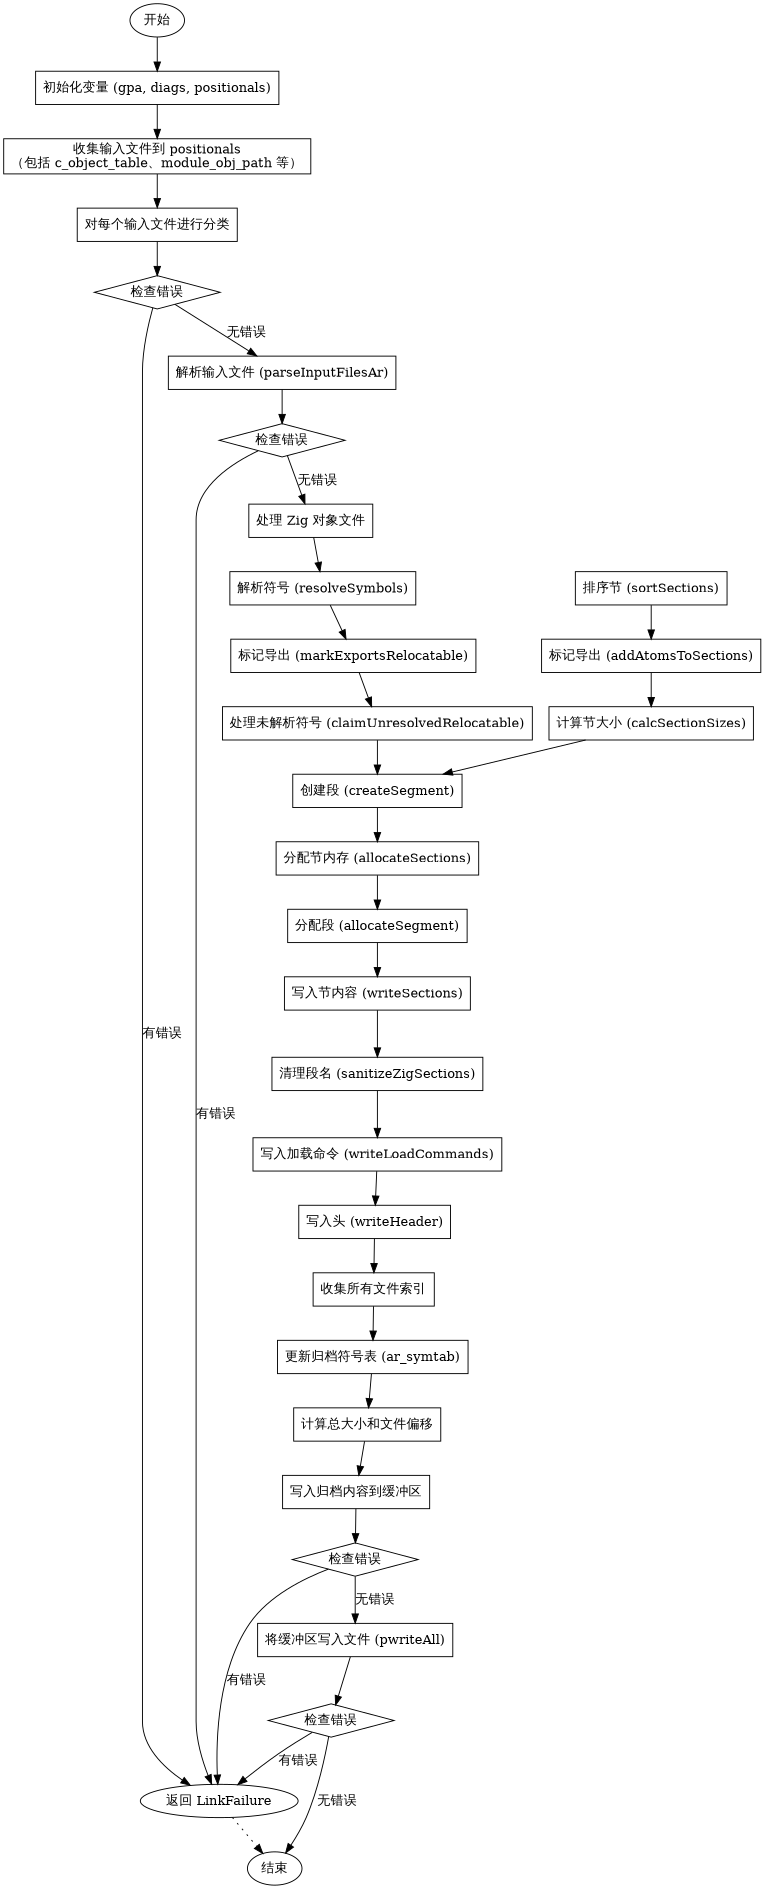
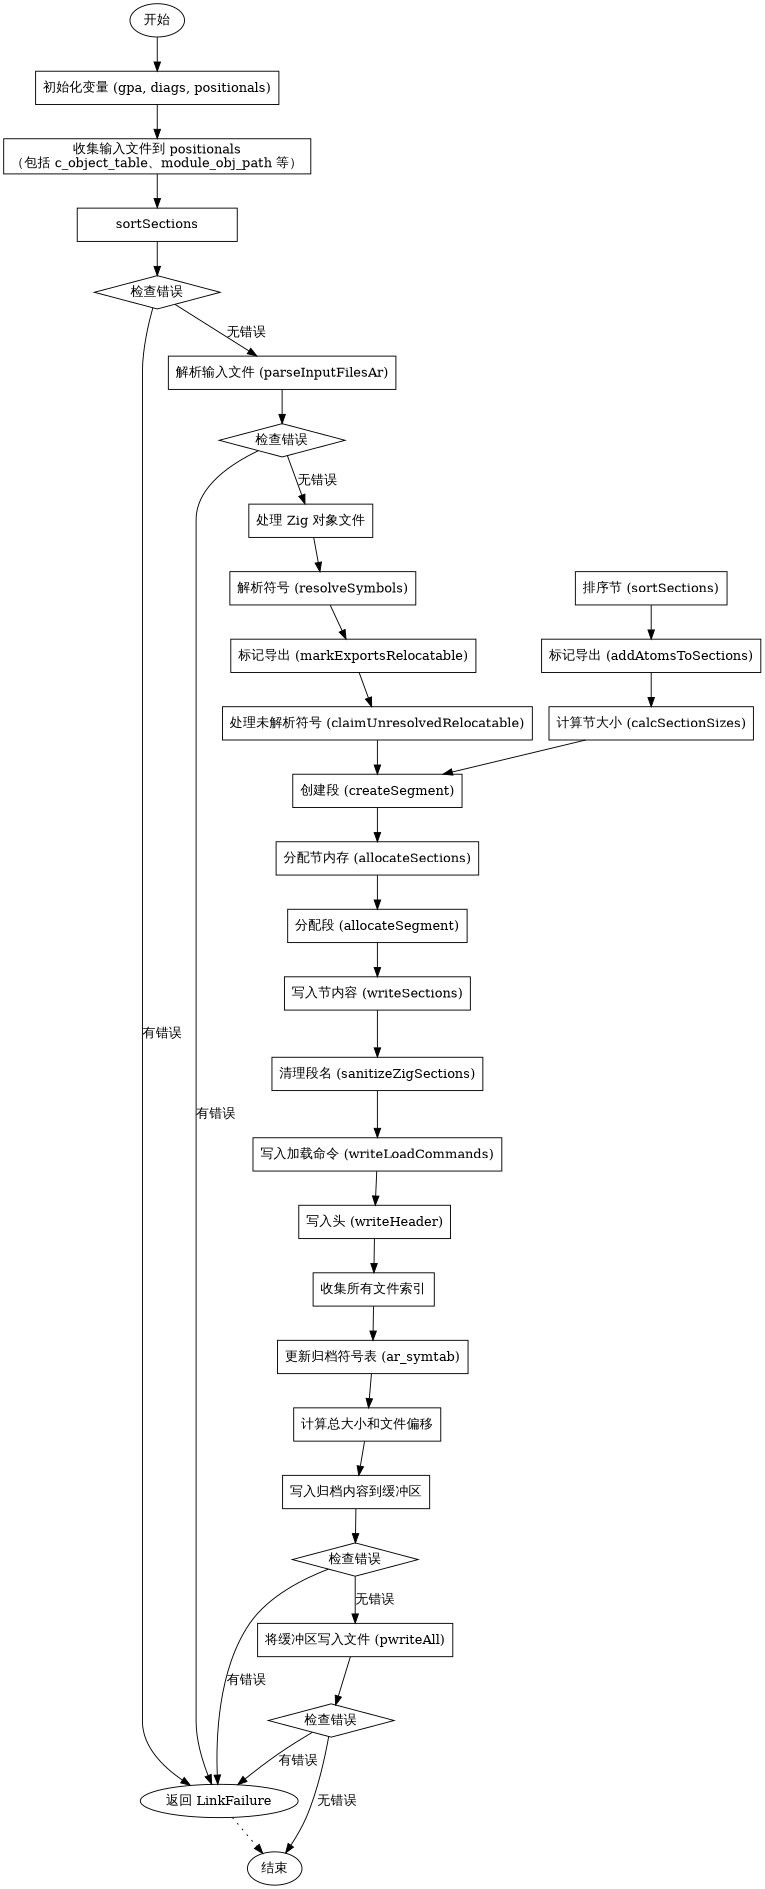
node "对每个输入文件进行分类": label "对每个输入文件进行分类" -> "sortSections"
